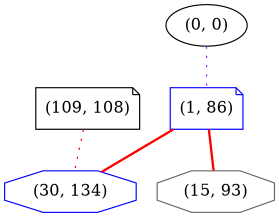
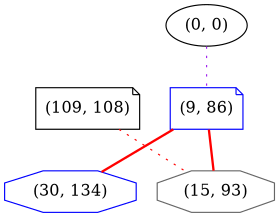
node "(1, 86)": label "(1, 86)" -> "(9, 86)"
edge "(109, 108)" -- "(30, 134)": now "(109, 108)" -- "(15, 93)"
